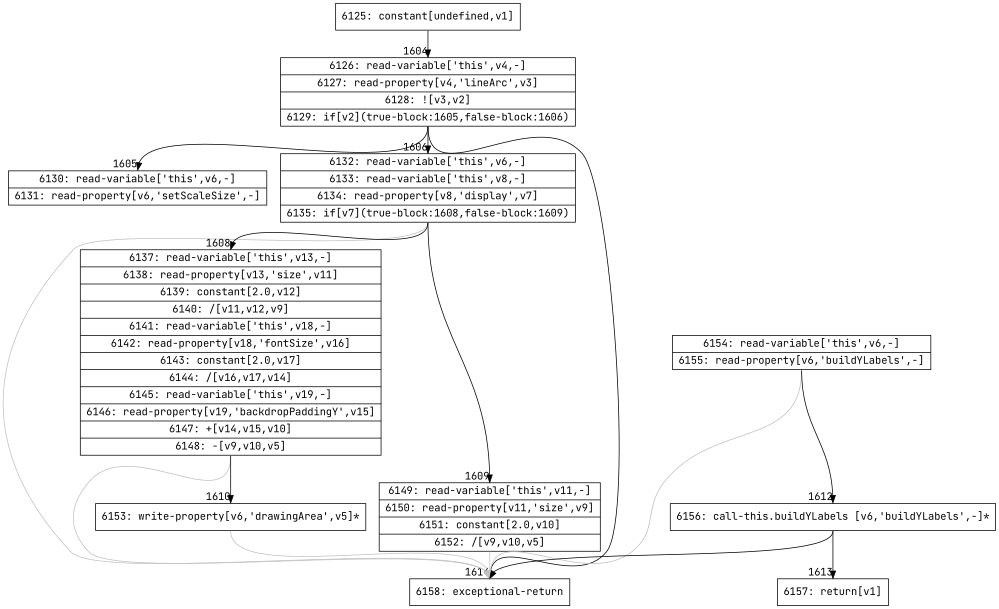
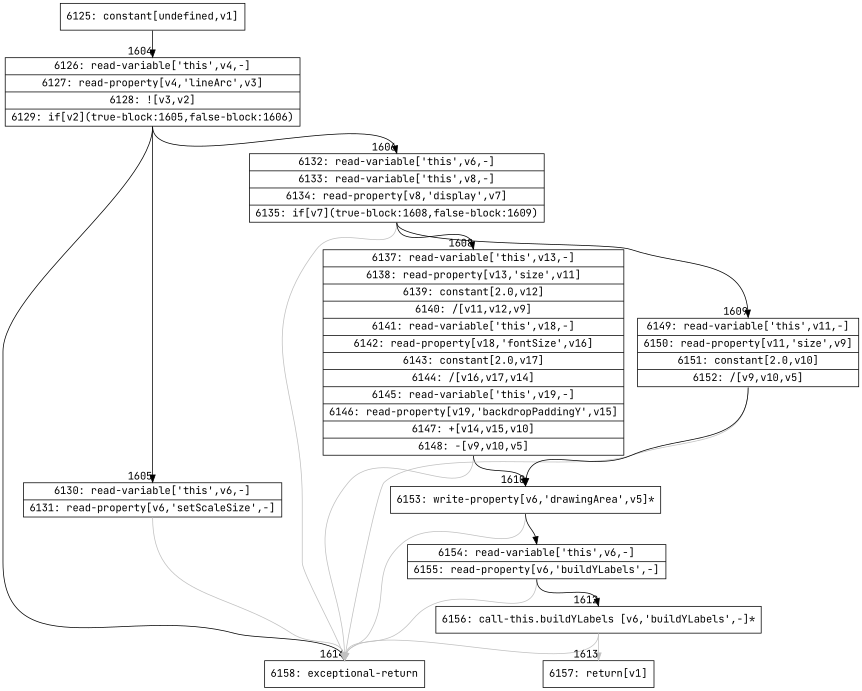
edge "6149: read-variable['this',v11,-]" -> "6153: write-property[v6,'drawingArea',v5]*": added
edge "6153: write-property[v6,'drawingArea',v5]*" -> "6154: read-variable['this',v6,-]": added
edge "6156: call-this.buildYLabels [v6,'buildYLabels',-]*" -> "6157: return[v1]": color black -> gray
edge "6156: call-this.buildYLabels [v6,'buildYLabels',-]*" -> "6158: exceptional-return": color black -> gray
edge "6130: read-variable['this',v6,-]" -> "6158: exceptional-return": added
